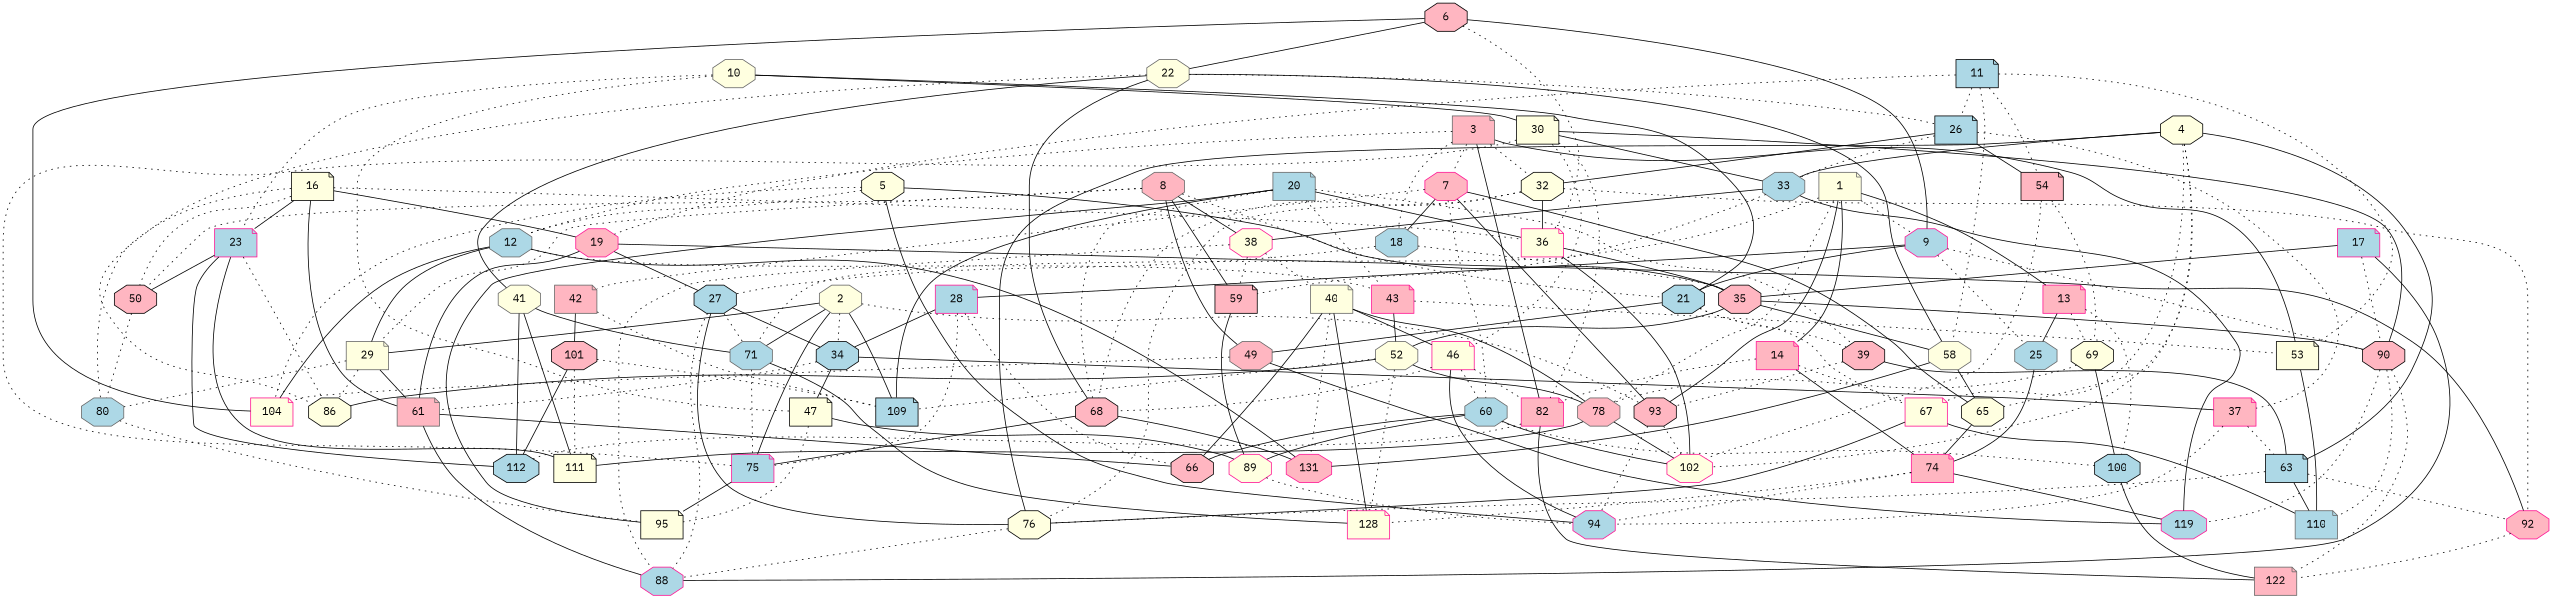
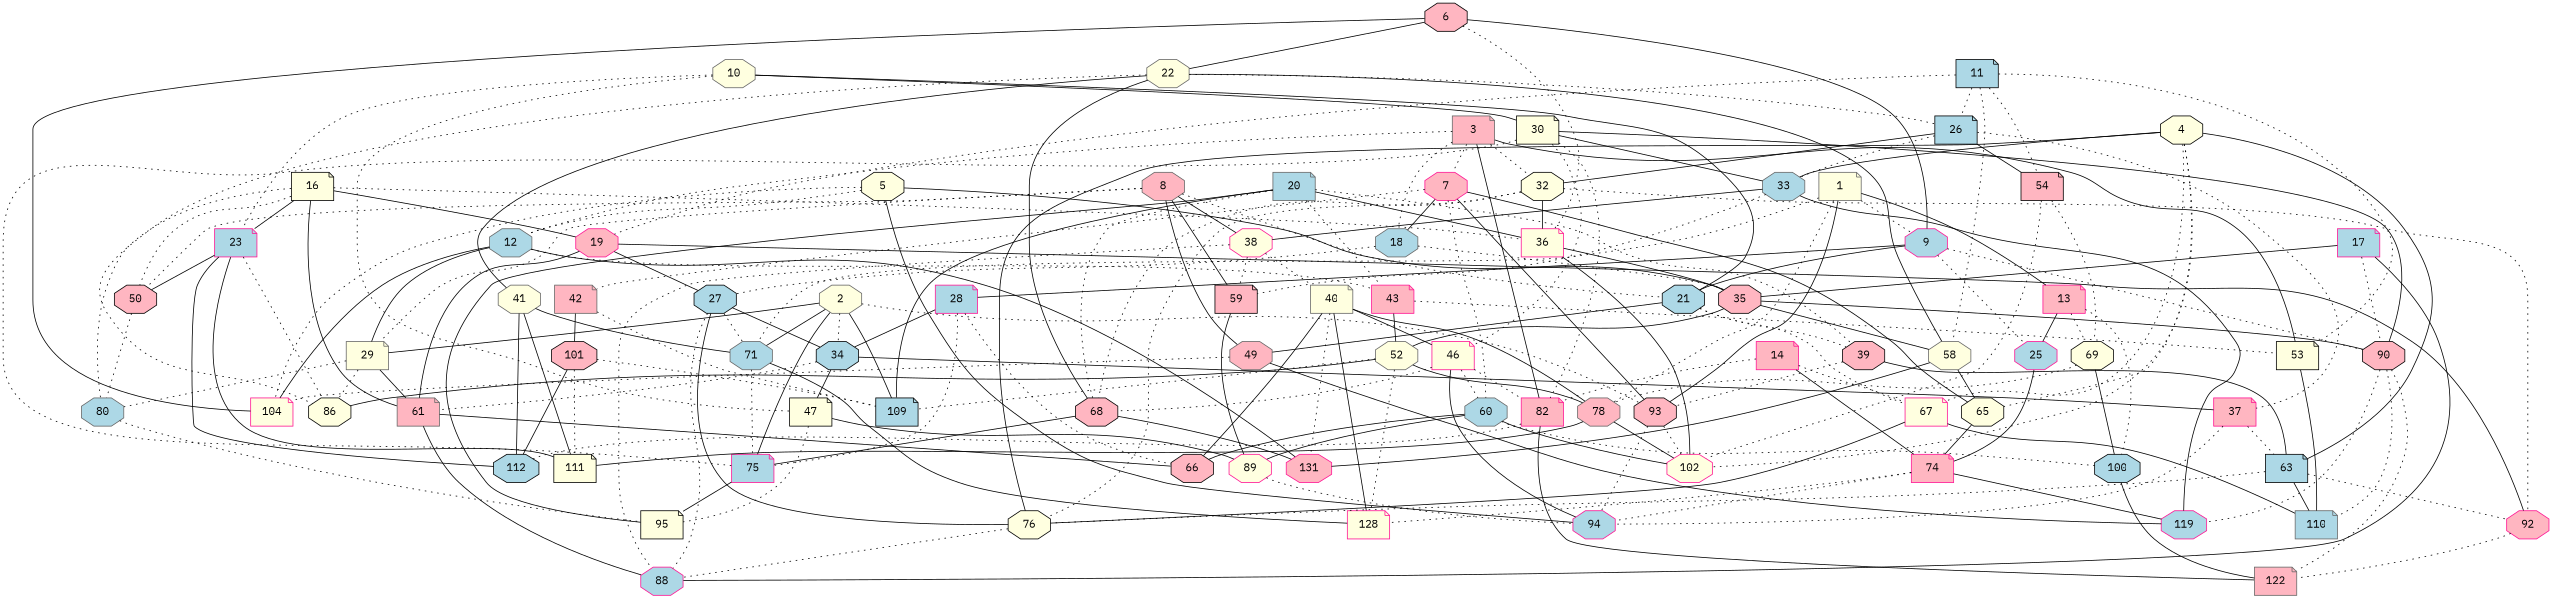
edge "1" -- "14": removed
node "25": color gray40 -> deeppink
